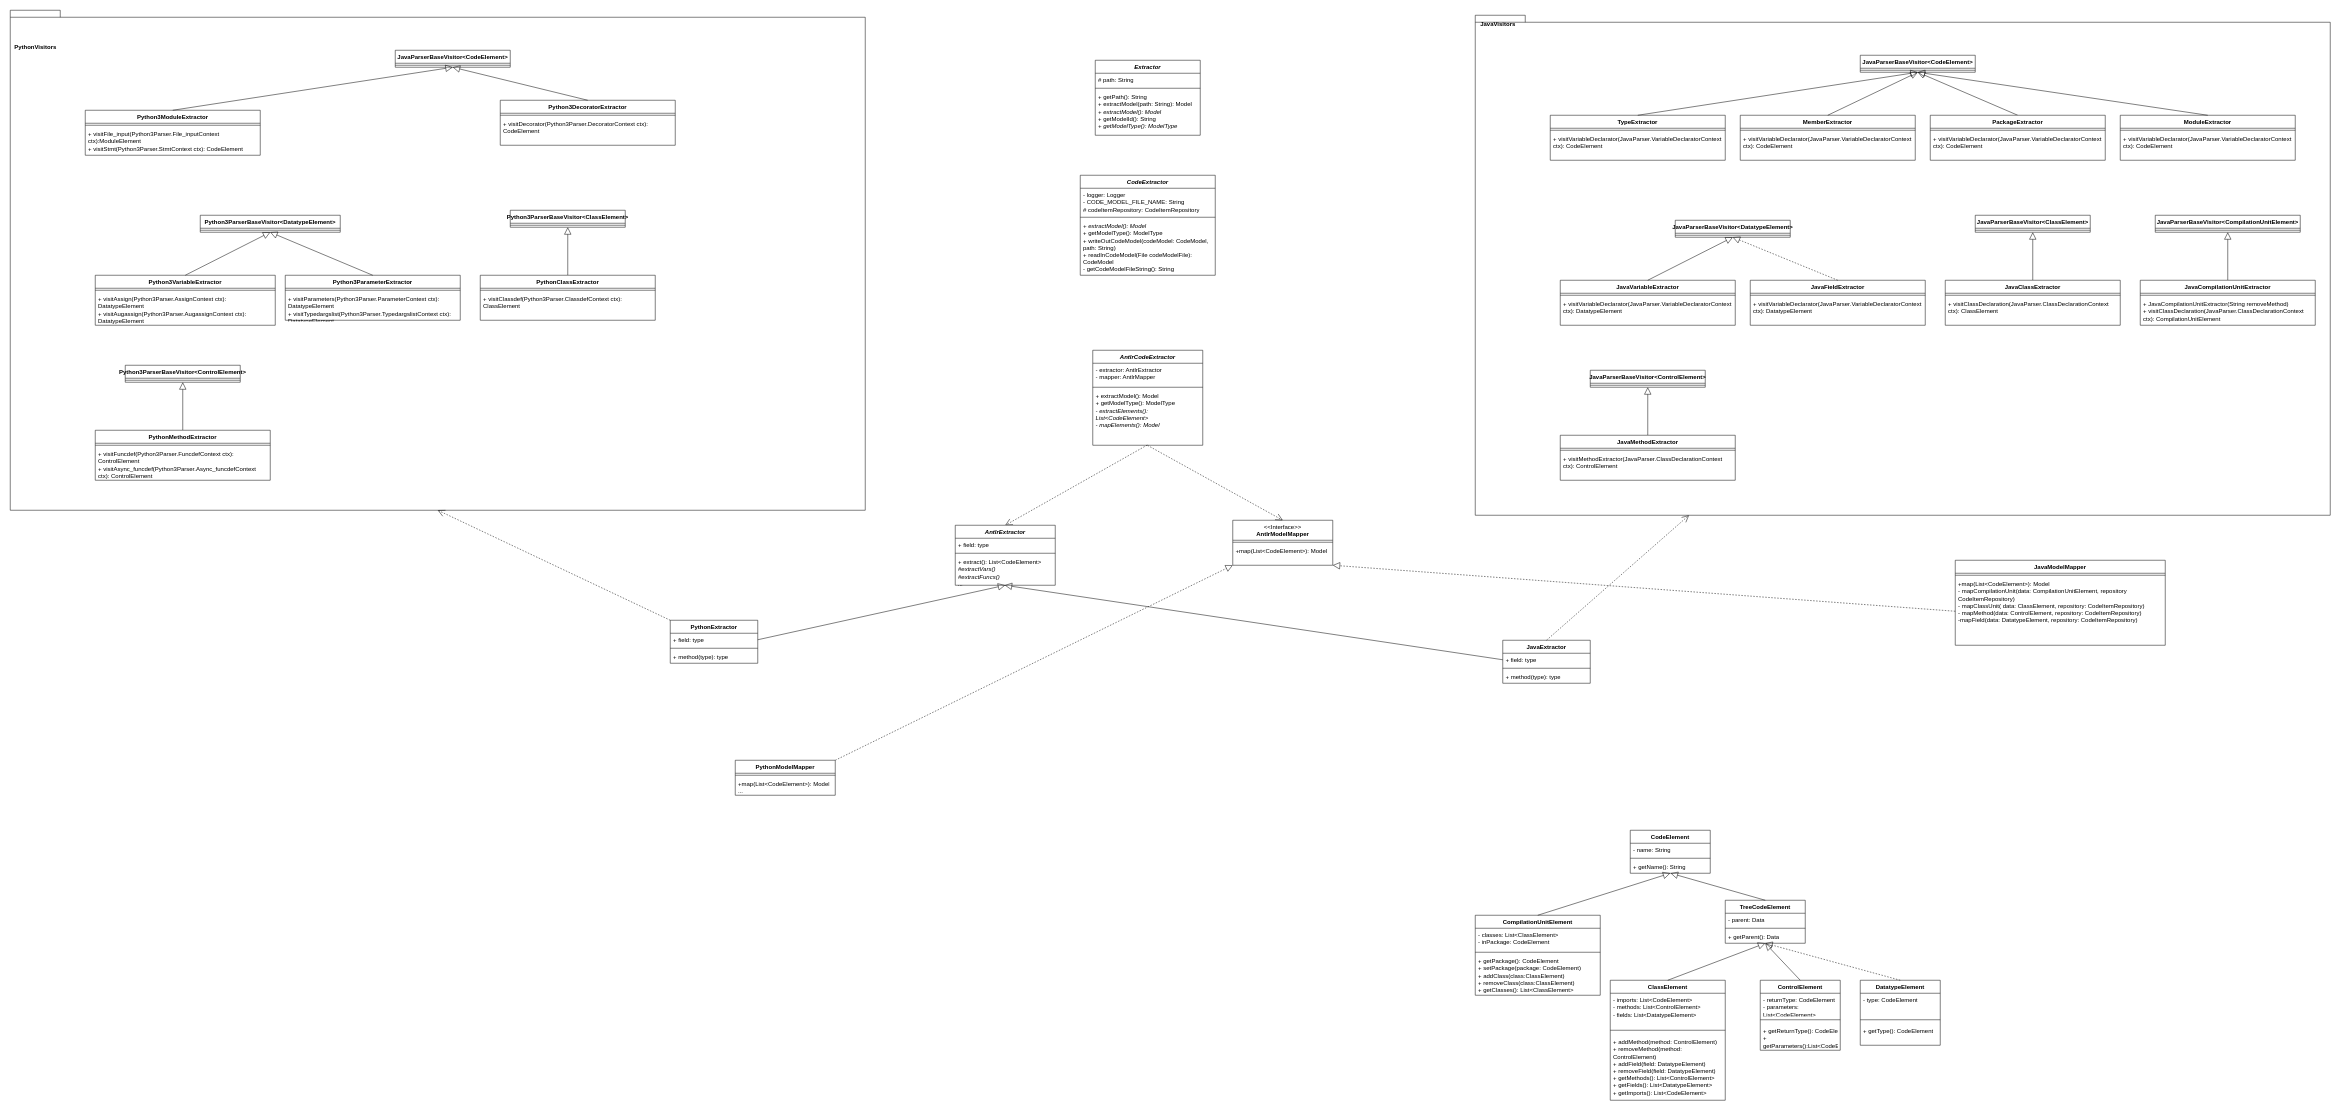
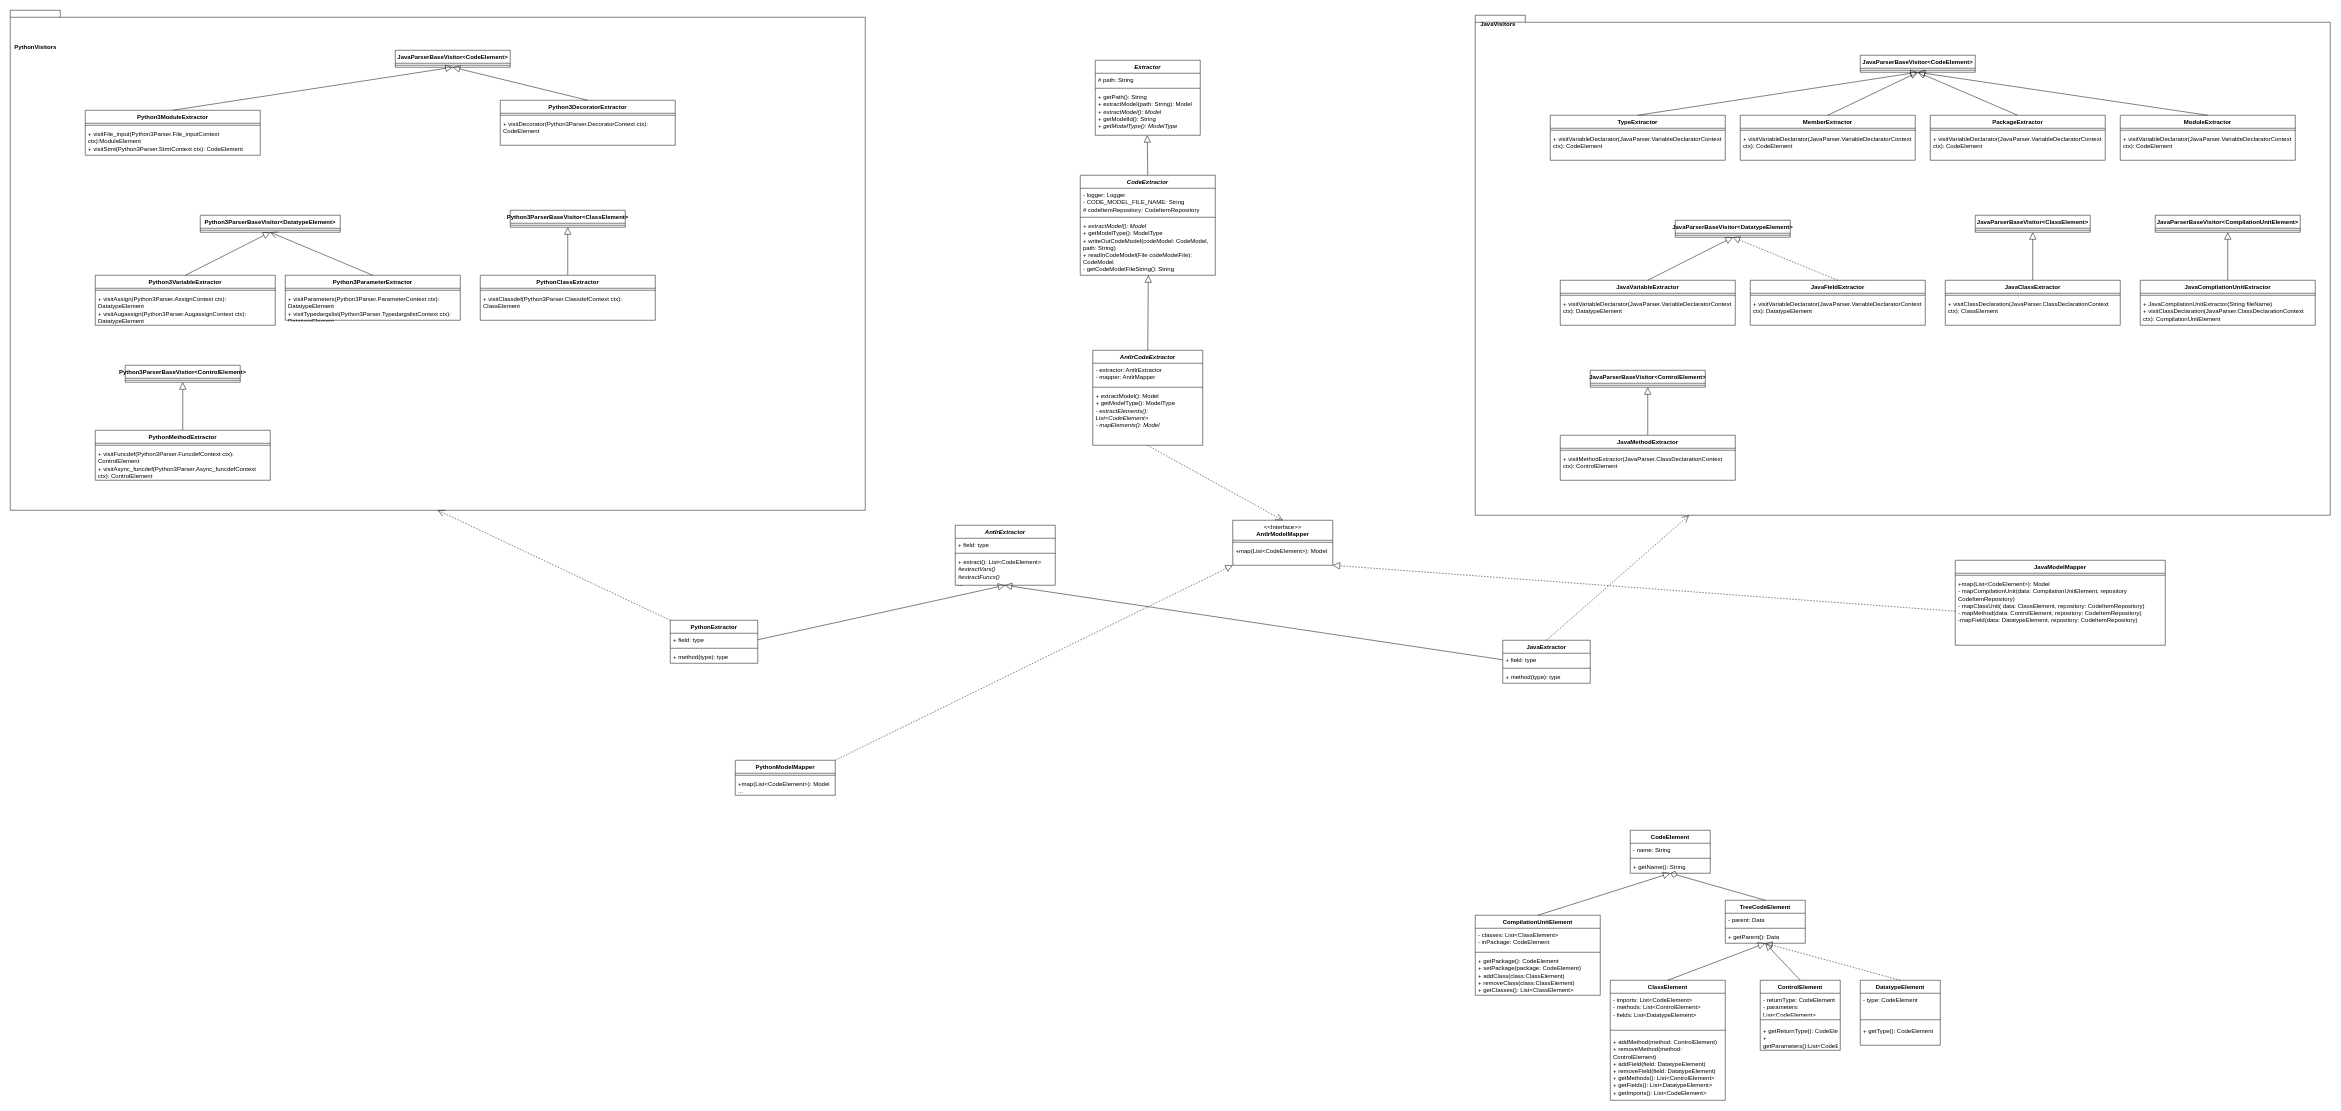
edge "CodeExtractor" -> "+ getPath(): String + extractModel(path: String): Model + extractModel(): Model + getModelId(): String + getModelType(): ModelType": added
edge "Python3ParameterExtractor" -> "Python3ParserBaseVisitor<DatatypeElement>": arrowhead block -> open
node "+ JavaCompilationUnitExtractor(String removeMethod) + visitClassDeclaration(JavaParser.ClassDeclarationContext ctx): CompilationUnitElement": label "+ JavaCompilationUnitExtractor(String removeMethod) + visitClassDeclaration(JavaParser.ClassDeclarationContext ctx): CompilationUnitElement" -> "+ JavaCompilationUnitExtractor(String fileName) + visitClassDeclaration(JavaParser.ClassDeclarationContext ctx): CompilationUnitElement"
edge "AntlrCodeExtractor" -> "+ extractModel(): Model + getModelType(): ModelType + writeOutCodeModel(codeModel: CodeModel, path: String) + readInCodeModel(File codeModelFile): CodeModel - getCodeModelFileString(): String": added
edge "+ extractModel(): Model + getModelType(): ModelType - extractElements(): List<CodeElement> - mapElements(): Model" -> "AntlrExtractor": removed
edge "TreeCodeElement" -> "+ getName(): String": arrowhead block -> diamond
